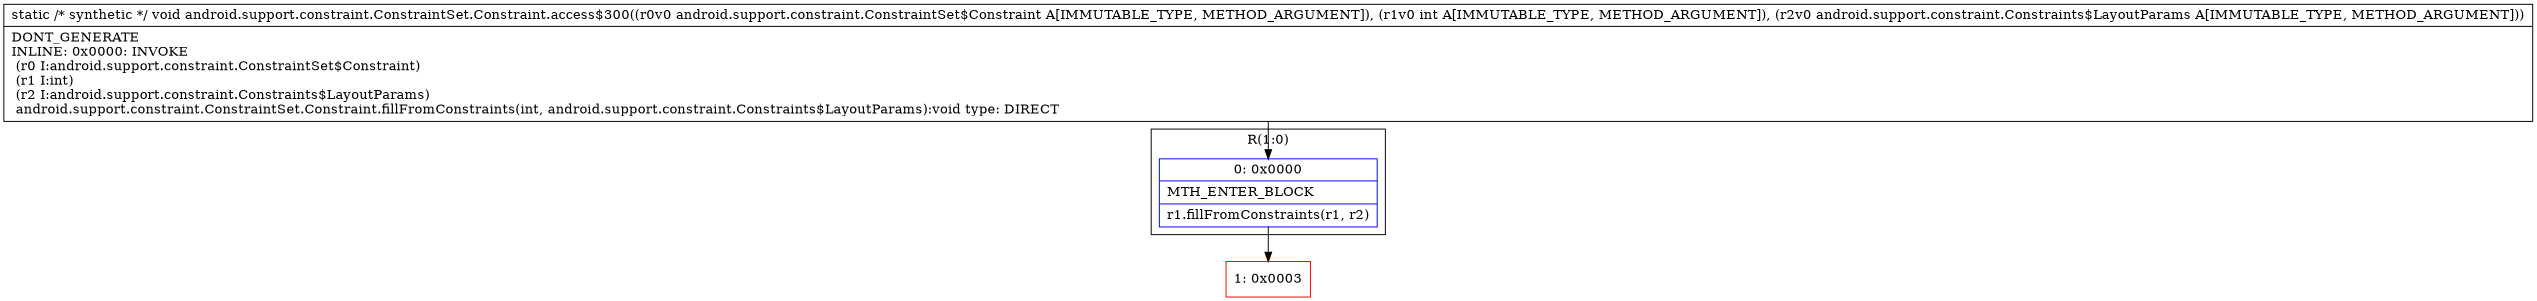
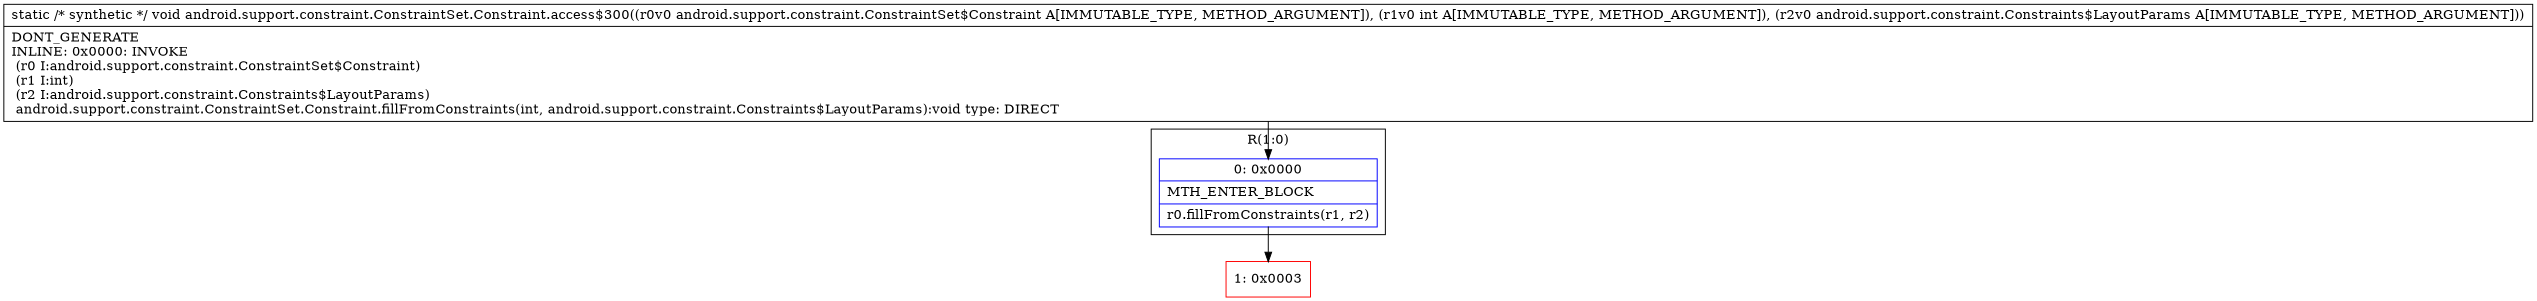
node "0: 0x0000": text "r1.fillFromConstraints(r1, r2)" -> "r0.fillFromConstraints(r1, r2)"
